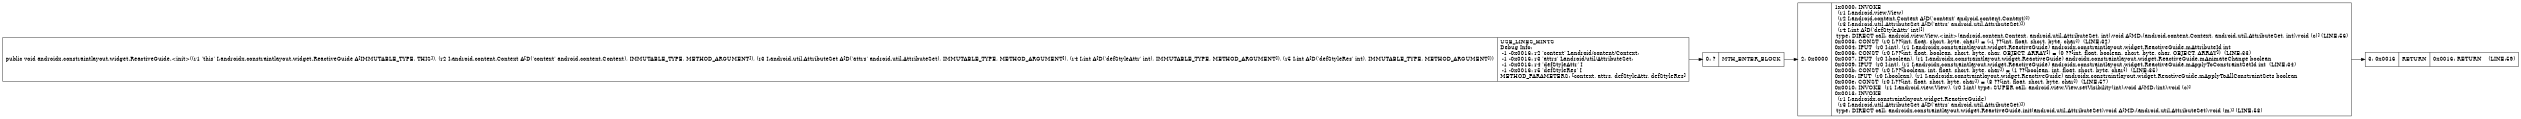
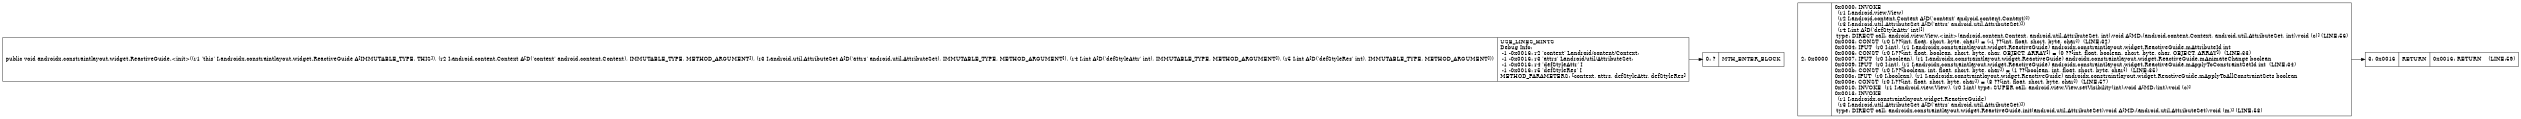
node "2: 0x0000": text "1x0000: INVOKE" -> "0x0000: INVOKE"
edge "0: ?" -> "2: 0x0000": removed
